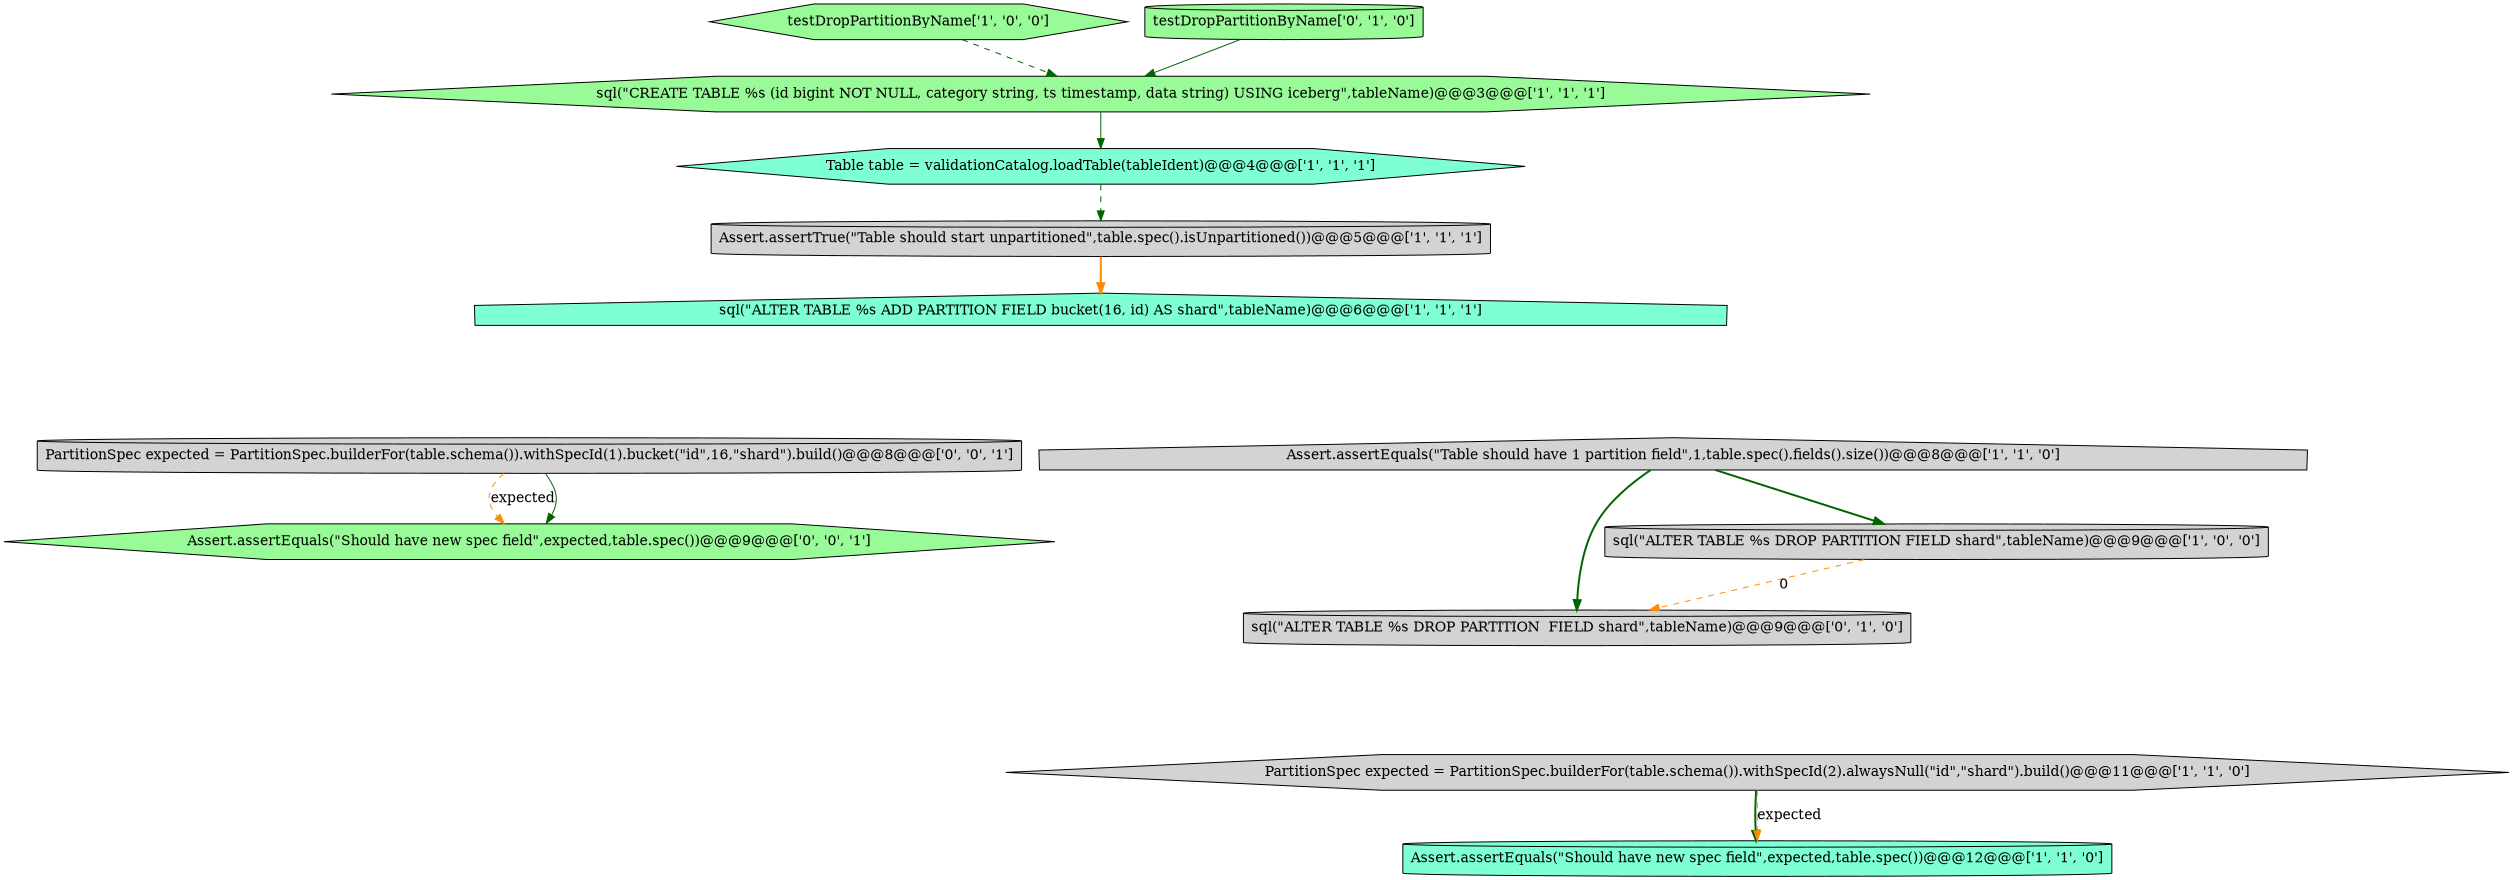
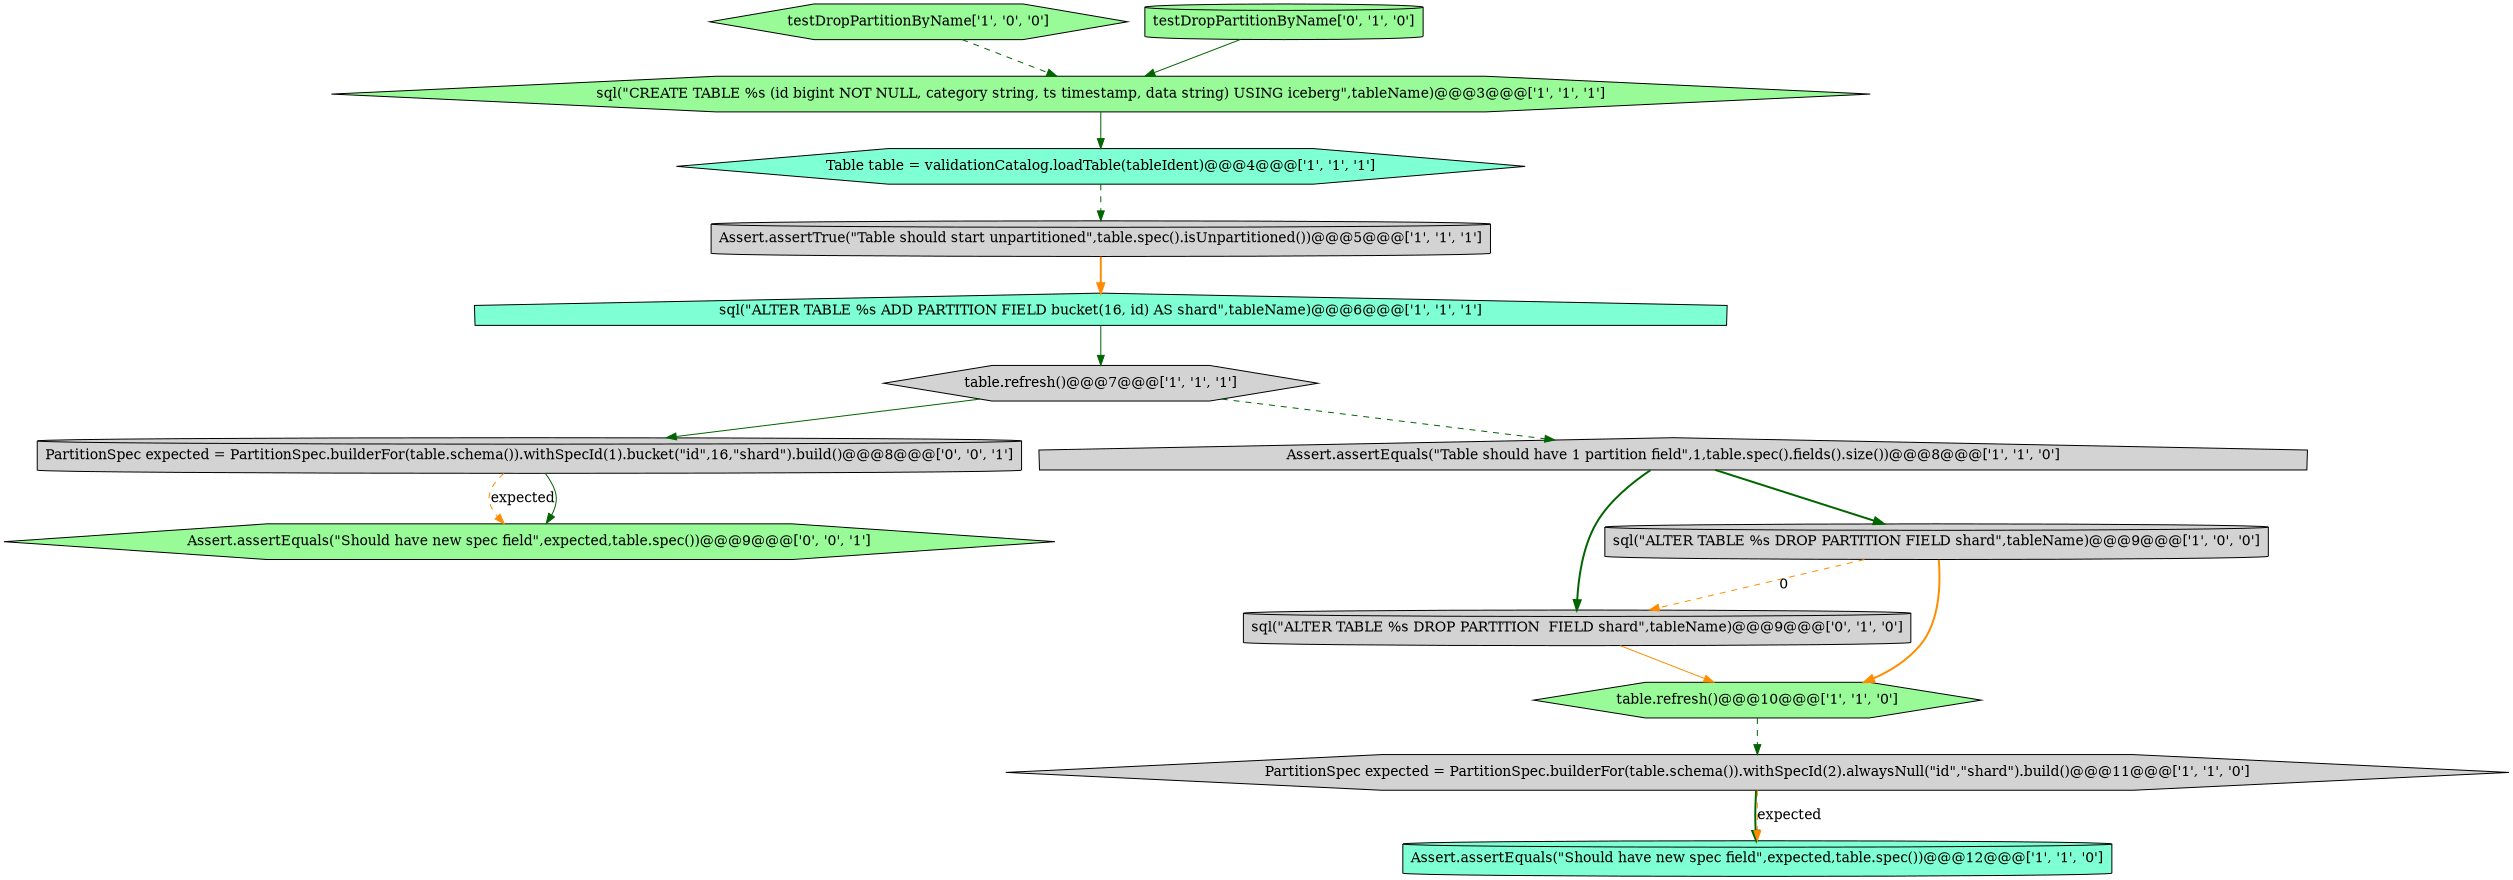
node "table.refresh()@@@7@@@['1', '1', '1']": added
node "table.refresh()@@@10@@@['1', '1', '0']": added
